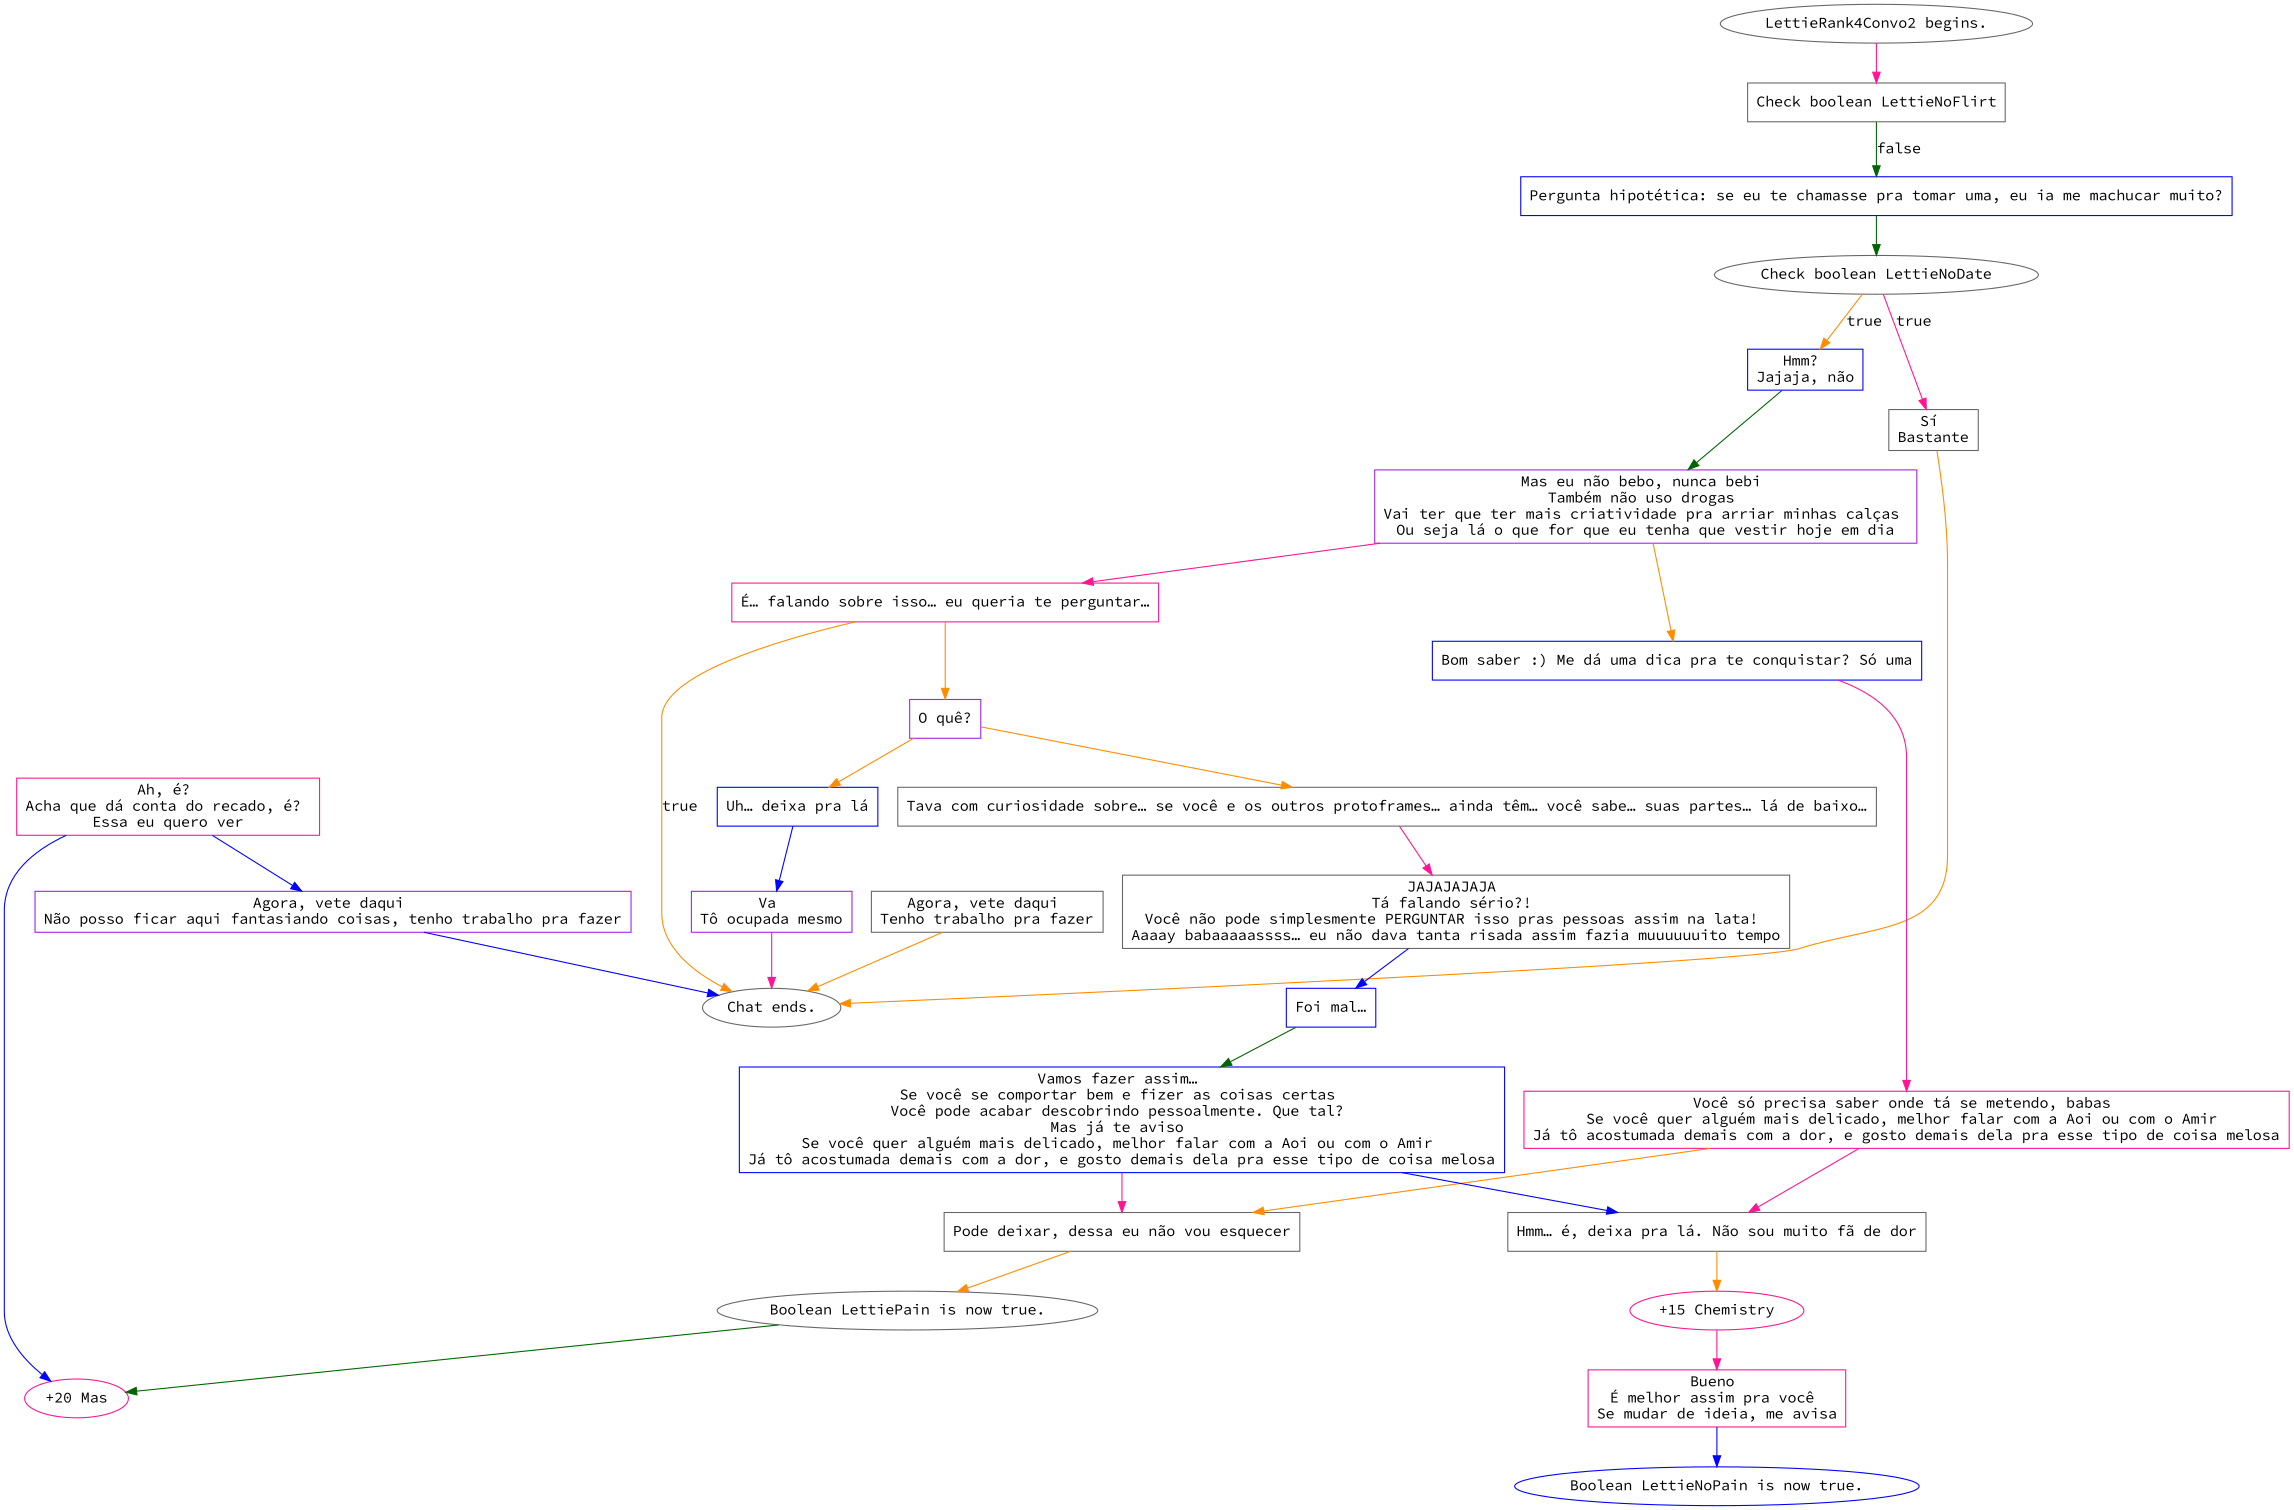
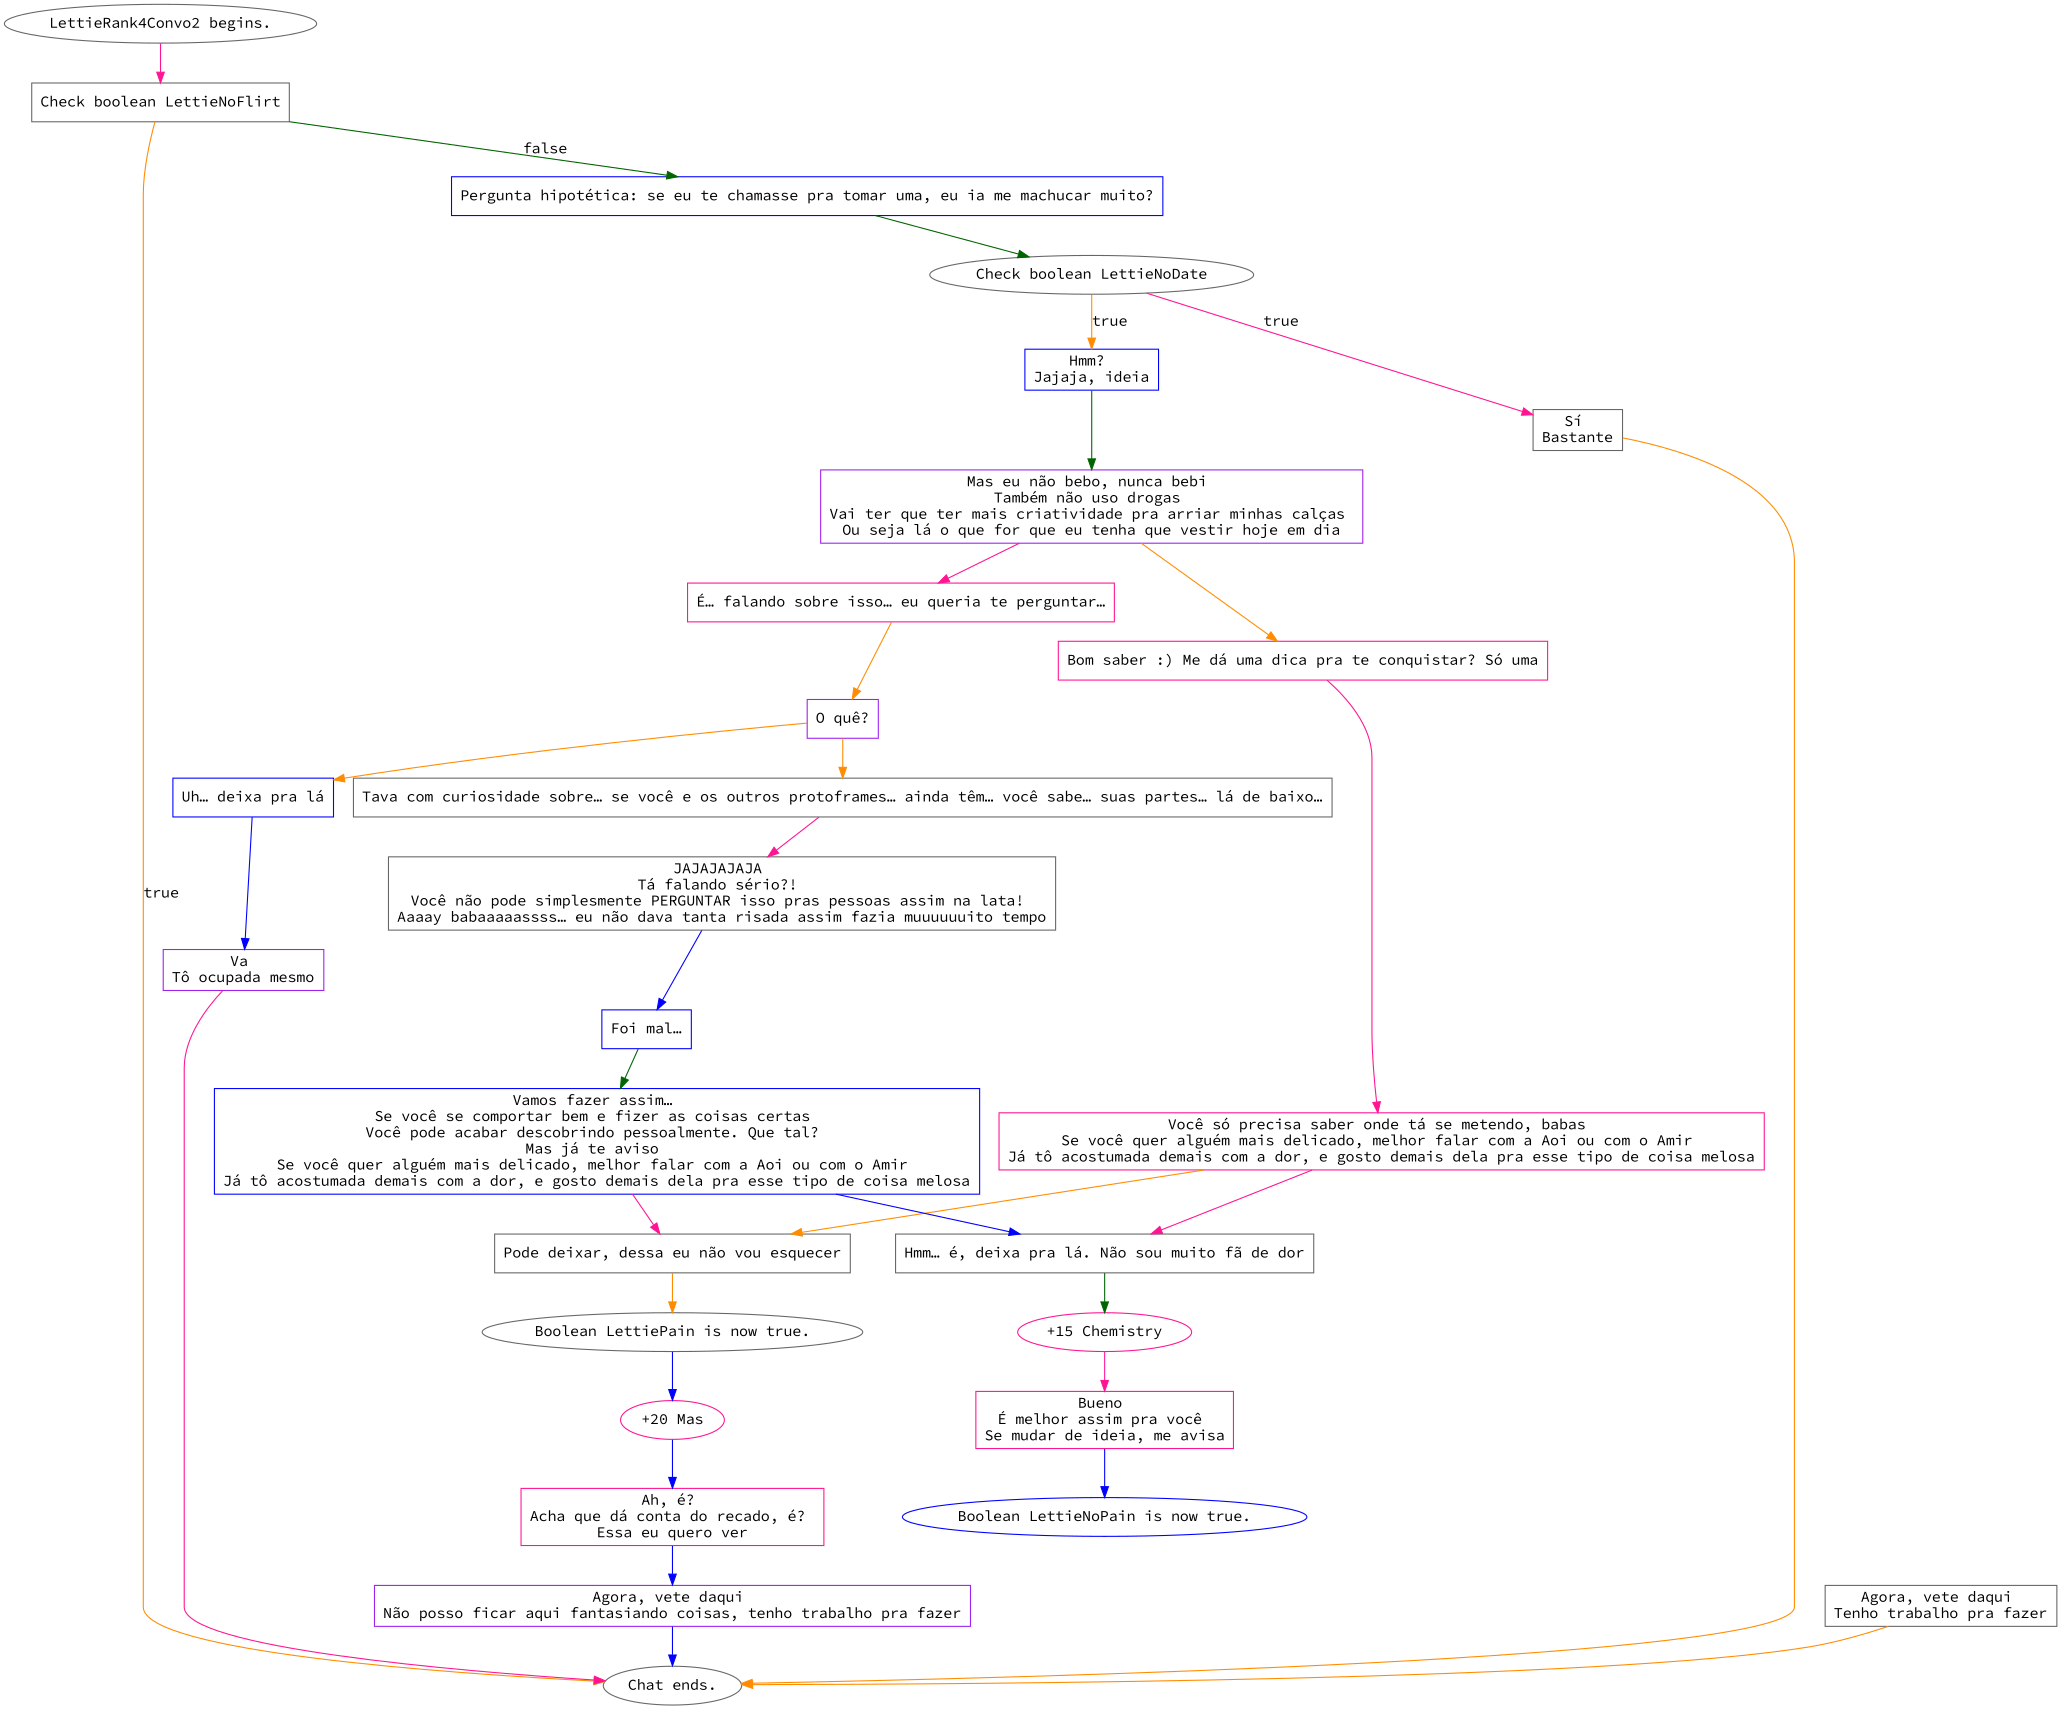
node "Hmm? Jajaja, não": label "Hmm? Jajaja, não" -> "Hmm? Jajaja, ideia"
node "Bom saber :) Me dá uma dica pra te conquistar? Só uma": color blue -> deeppink
edge "É… falando sobre isso… eu queria te perguntar…" -> "Chat ends.": now "Check boolean LettieNoFlirt" -> "Chat ends."
edge "Ah, é? Acha que dá conta do recado, é? Essa eu quero ver" -> "+20 Mas": reversed
edge "Hmm… é, deixa pra lá. Não sou muito fã de dor" -> "+15 Chemistry": color darkorange -> darkgreen
edge "Boolean LettiePain is now true." -> "+20 Mas": color darkgreen -> blue
